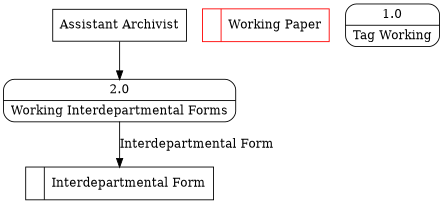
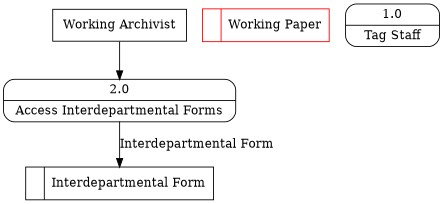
node "Assistant Archivist": label "Assistant Archivist" -> "Working Archivist"
node "1.0": text "Tag Working" -> "Tag Staff"
node "2.0": text "Working Interdepartmental Forms" -> "Access Interdepartmental Forms"
